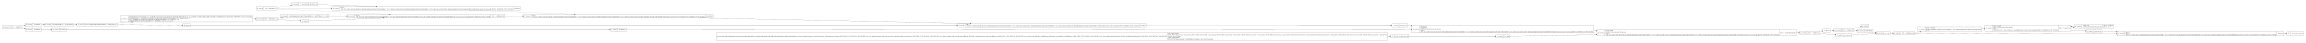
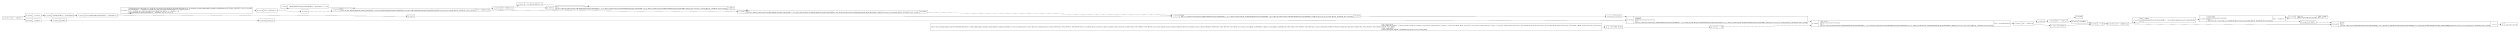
edge "54: 0x0058" -> "53: 0x0056": reversed
